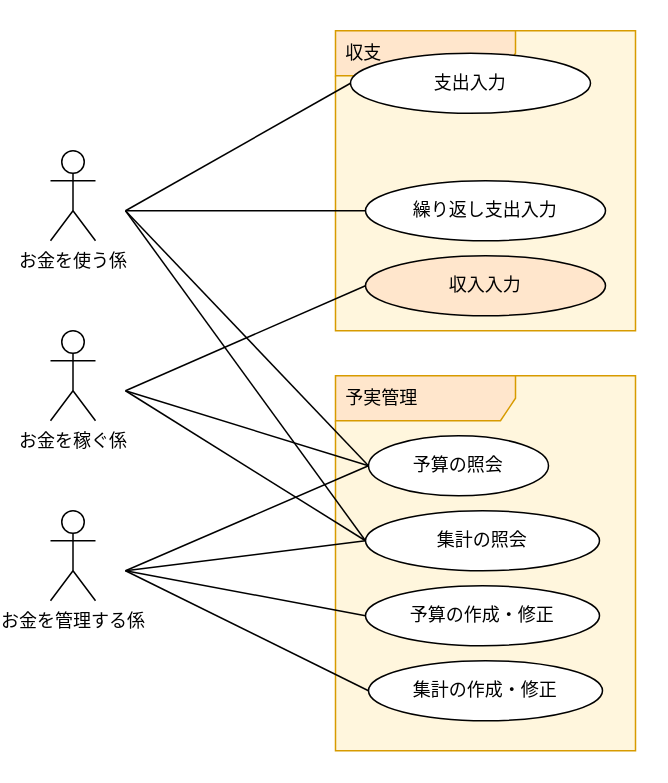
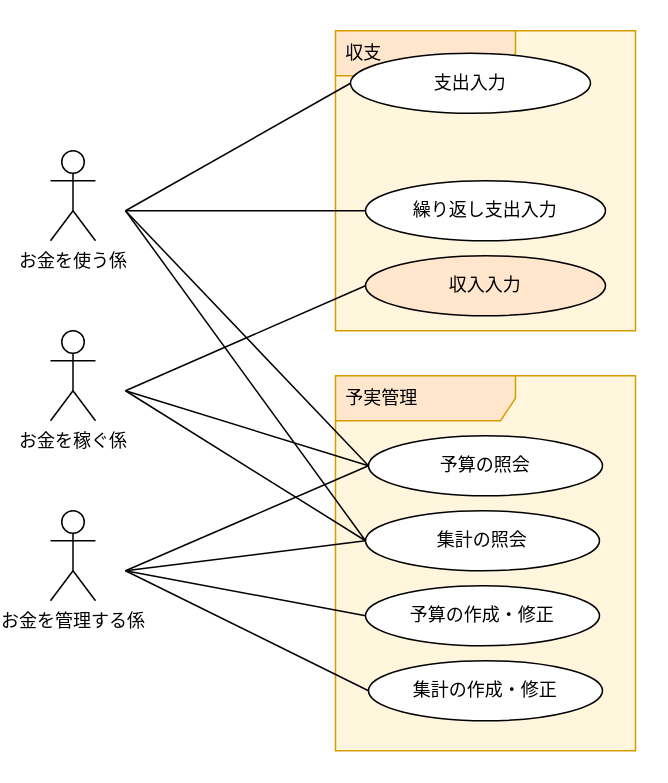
node "予算の照会": size 180x60 -> 234x60
